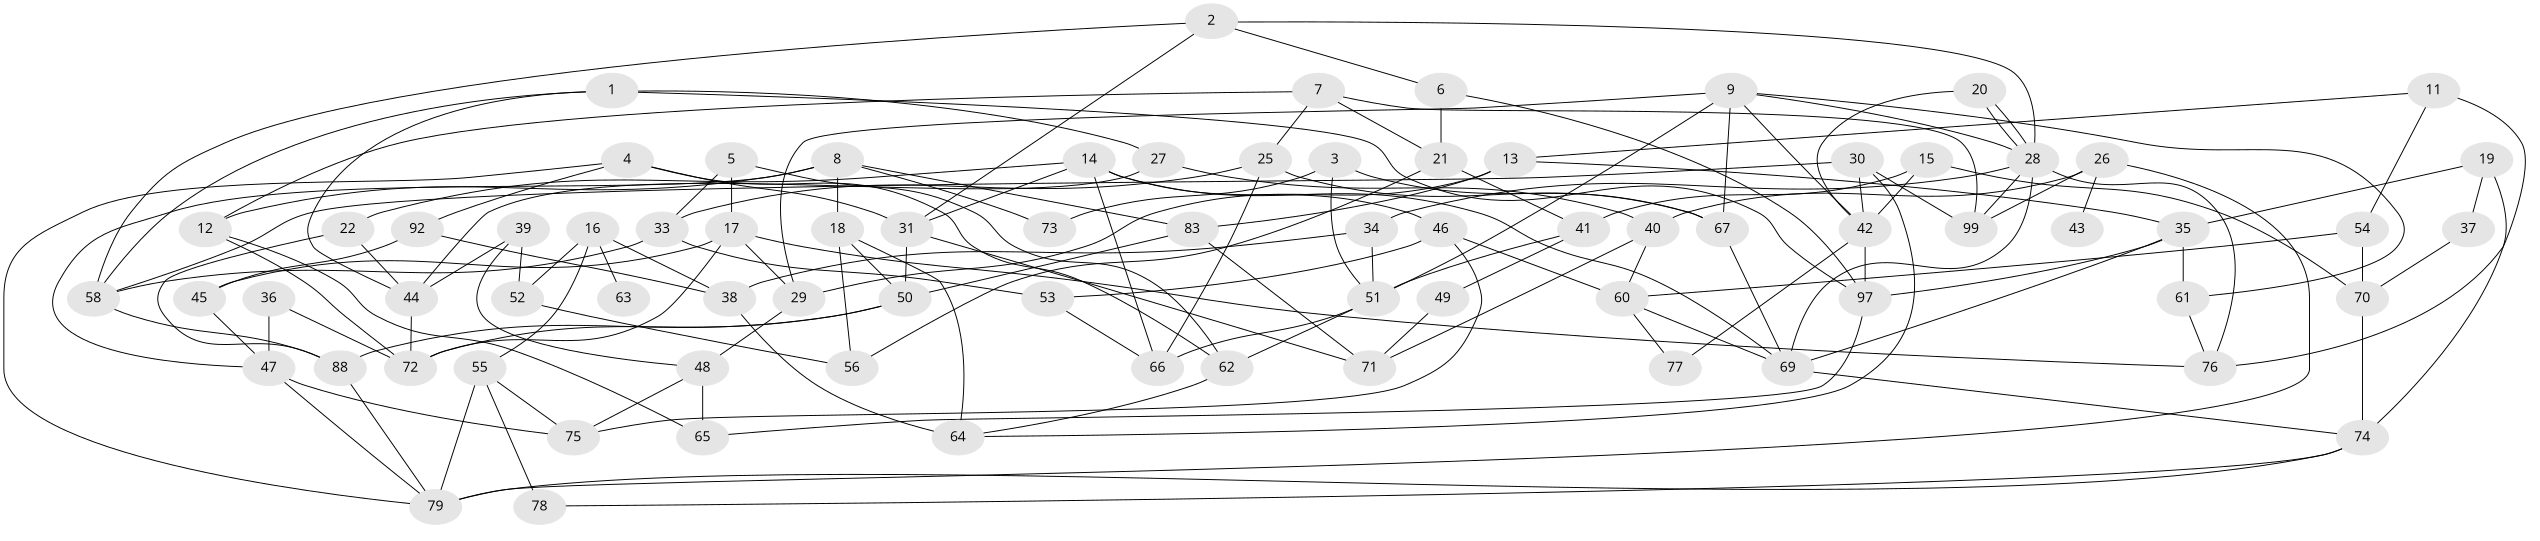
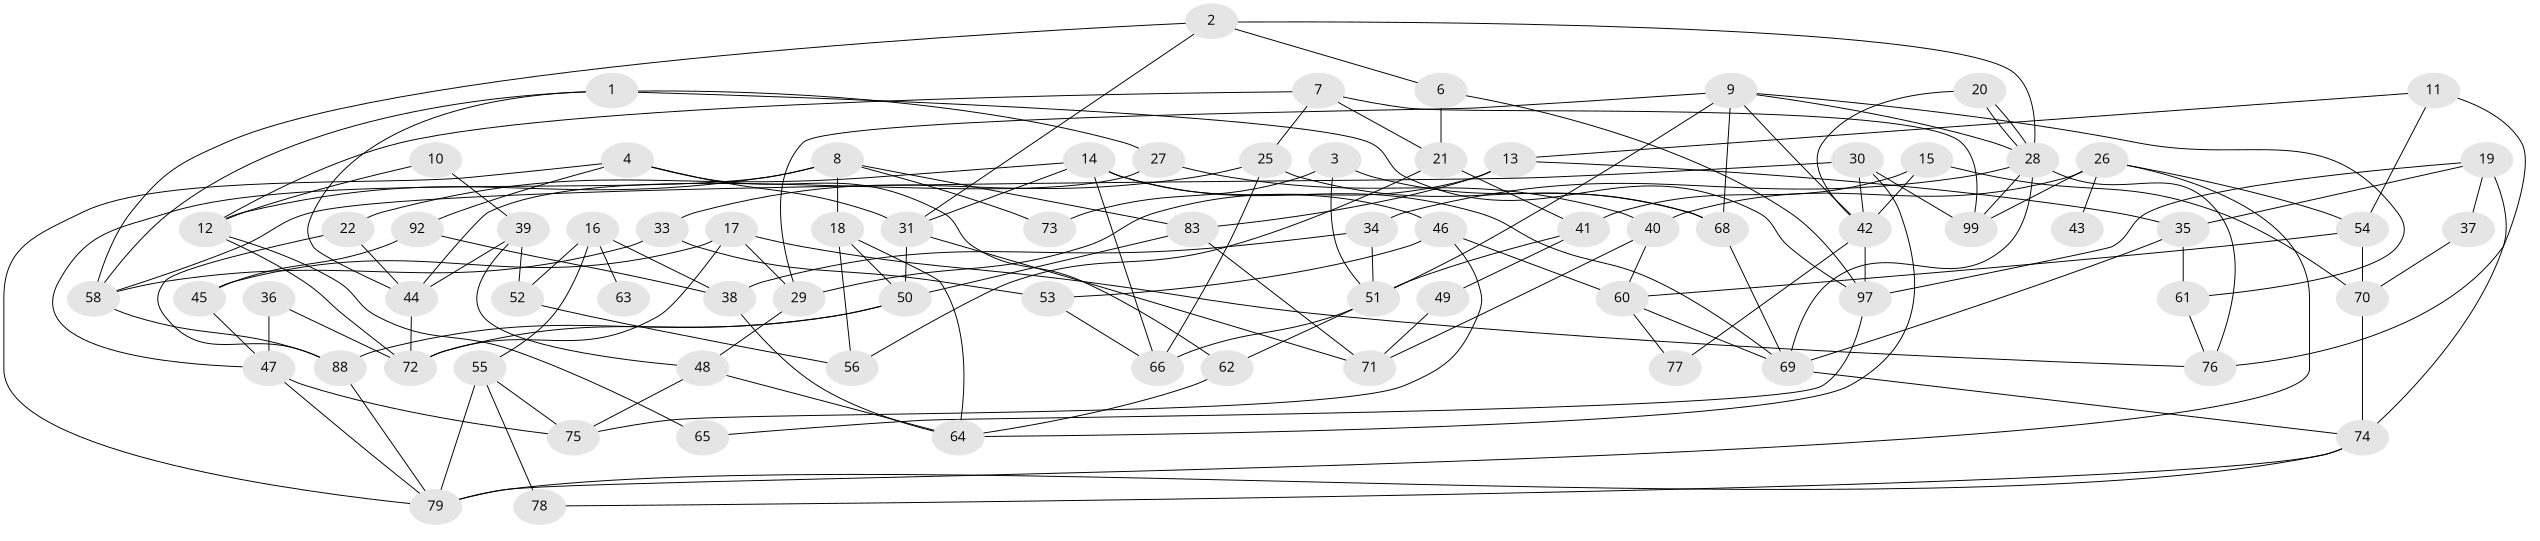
node "10": added
node "5": removed
edge "26" -- "54": added
node "67": label "67" -> "68"
edge "35" -- "97": now "19" -- "97"
edge "48" -- "65": now "48" -- "64"
